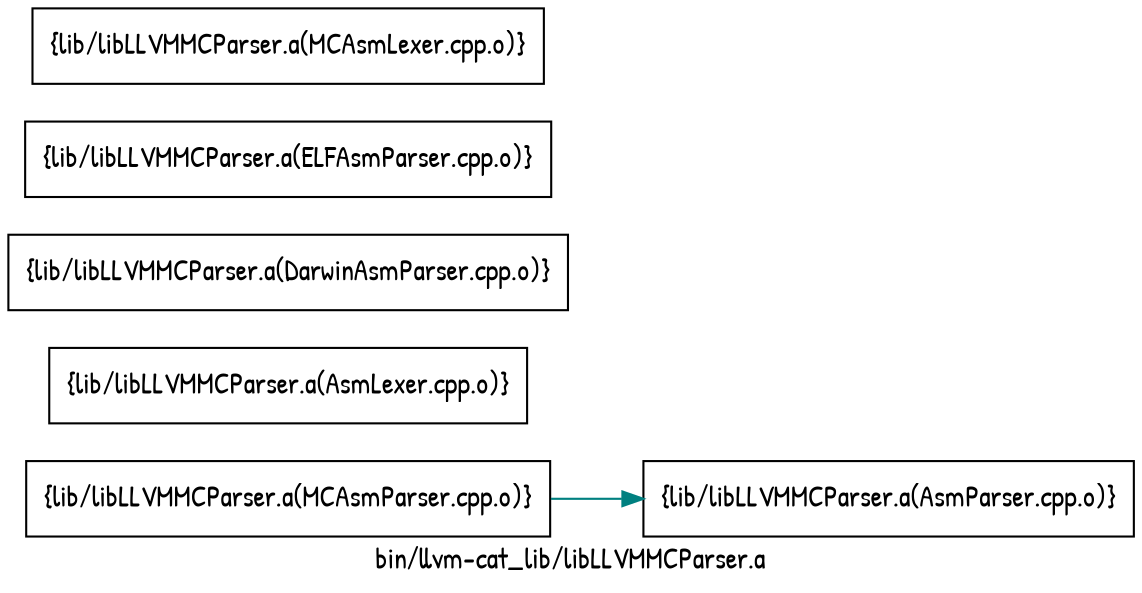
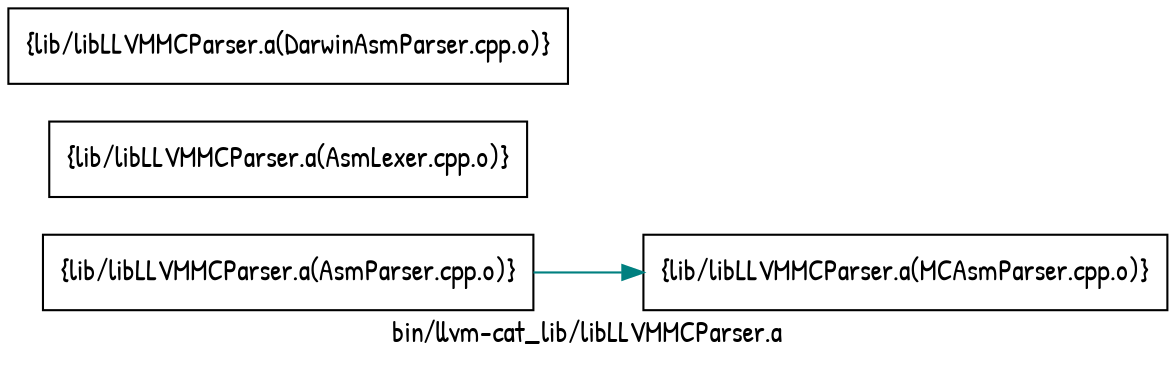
node "{lib/libLLVMMCParser.a(MCAsmLexer.cpp.o)}": removed
node "{lib/libLLVMMCParser.a(ELFAsmParser.cpp.o)}": removed
edge "{lib/libLLVMMCParser.a(MCAsmParser.cpp.o)}" -> "{lib/libLLVMMCParser.a(AsmParser.cpp.o)}": reversed
